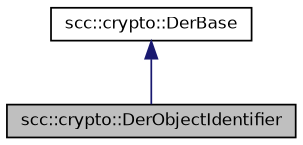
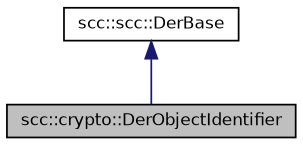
node "scc::crypto::DerBase": label "scc::crypto::DerBase" -> "scc::scc::DerBase"
